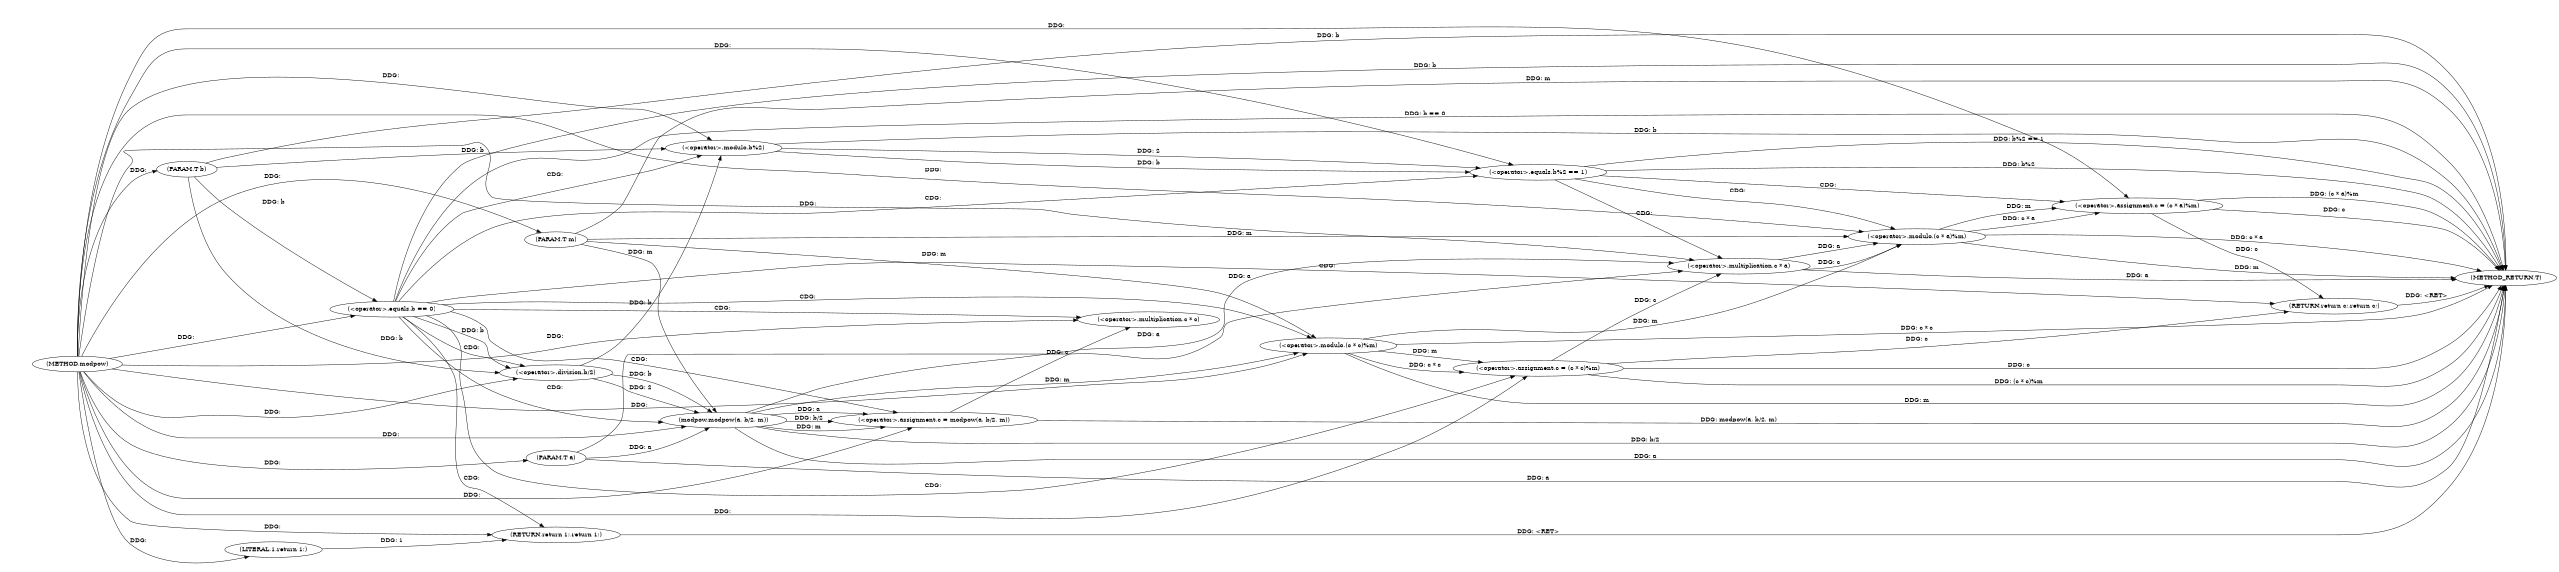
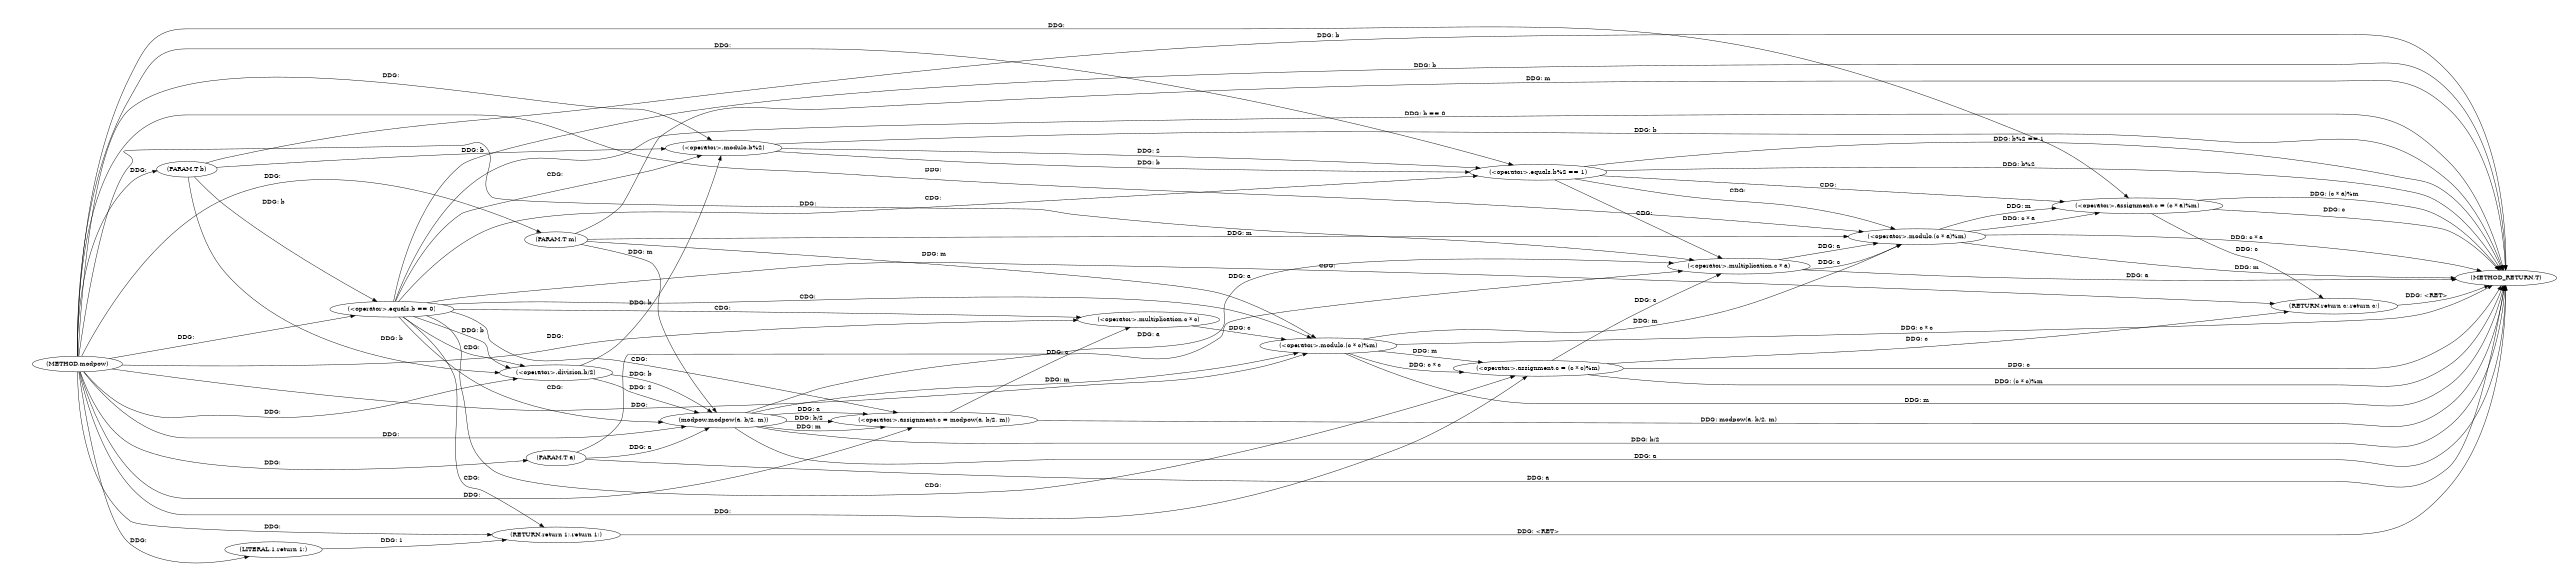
edge "(<operator>.multiplication,c * c)" -> "(<operator>.modulo,(c * c)%m)": added, label "DDG: c"
